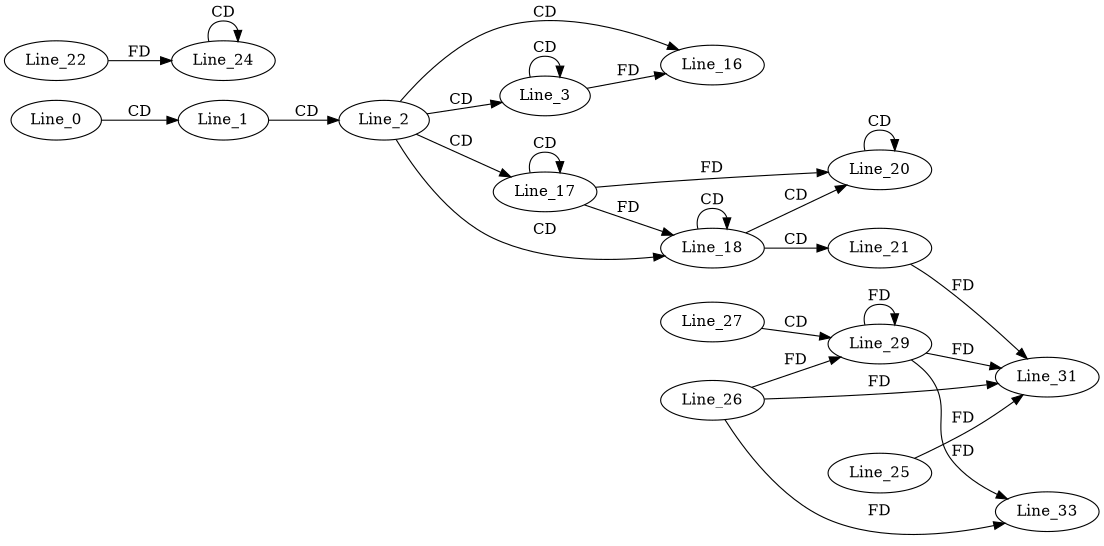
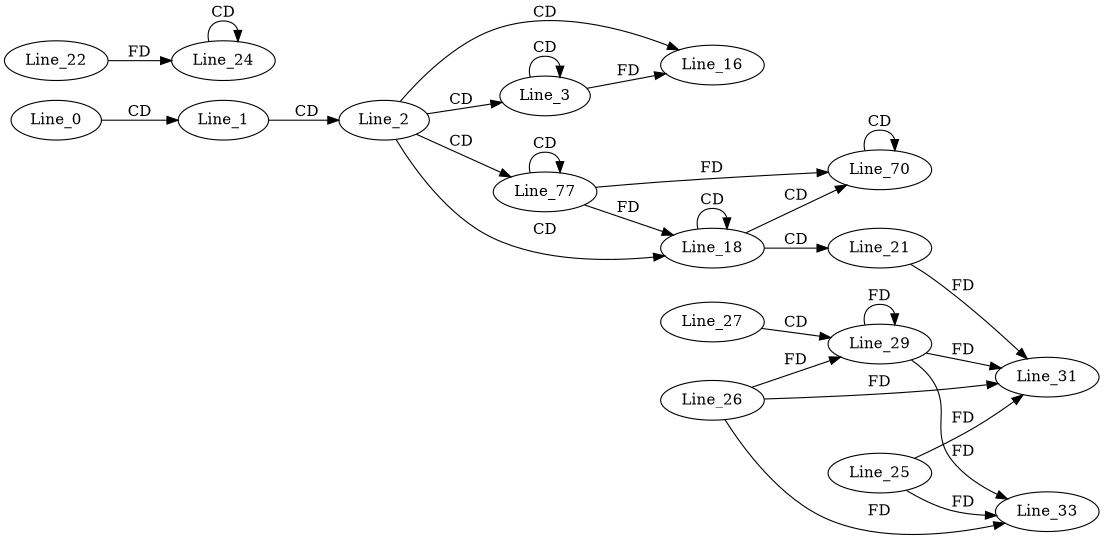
node "Line_20": label "Line_20" -> "Line_70"
node "Line_17": label "Line_17" -> "Line_77"
edge "Line_25" -> "Line_33": added, label "FD"
